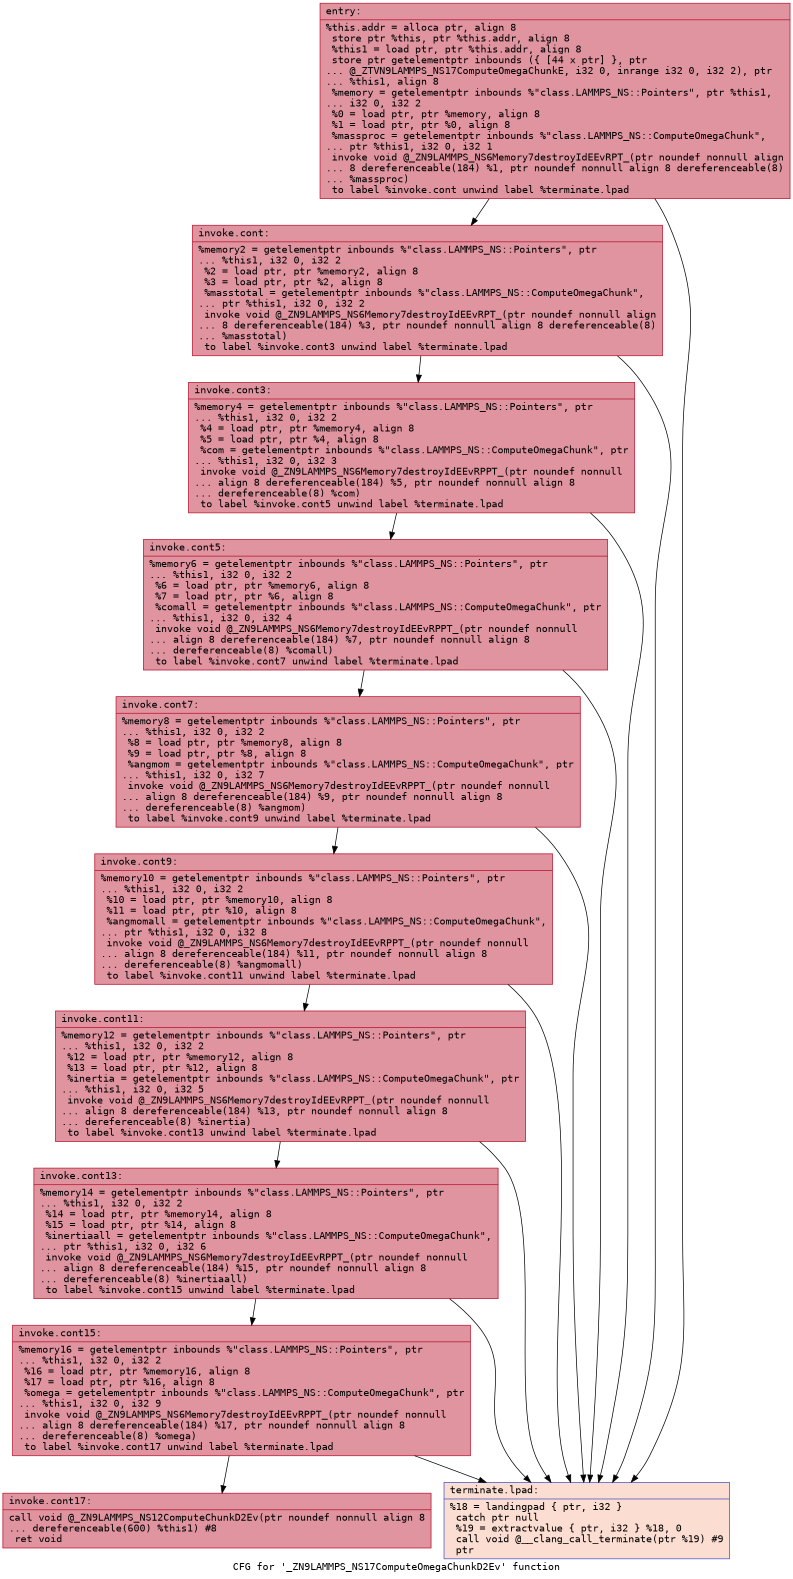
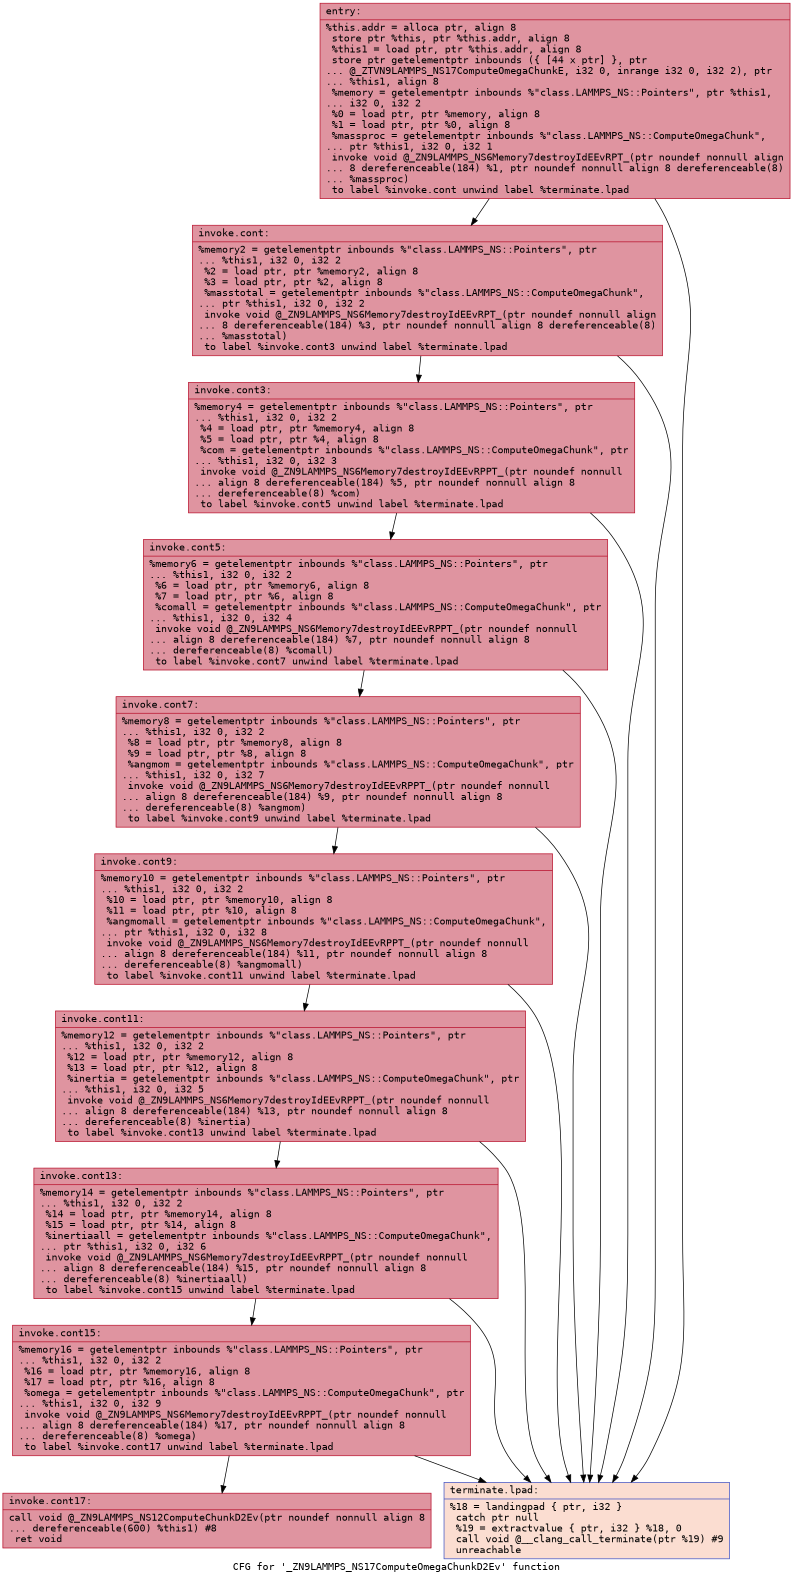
node "terminate.lpad:": text "ptr" -> "unreachable"
